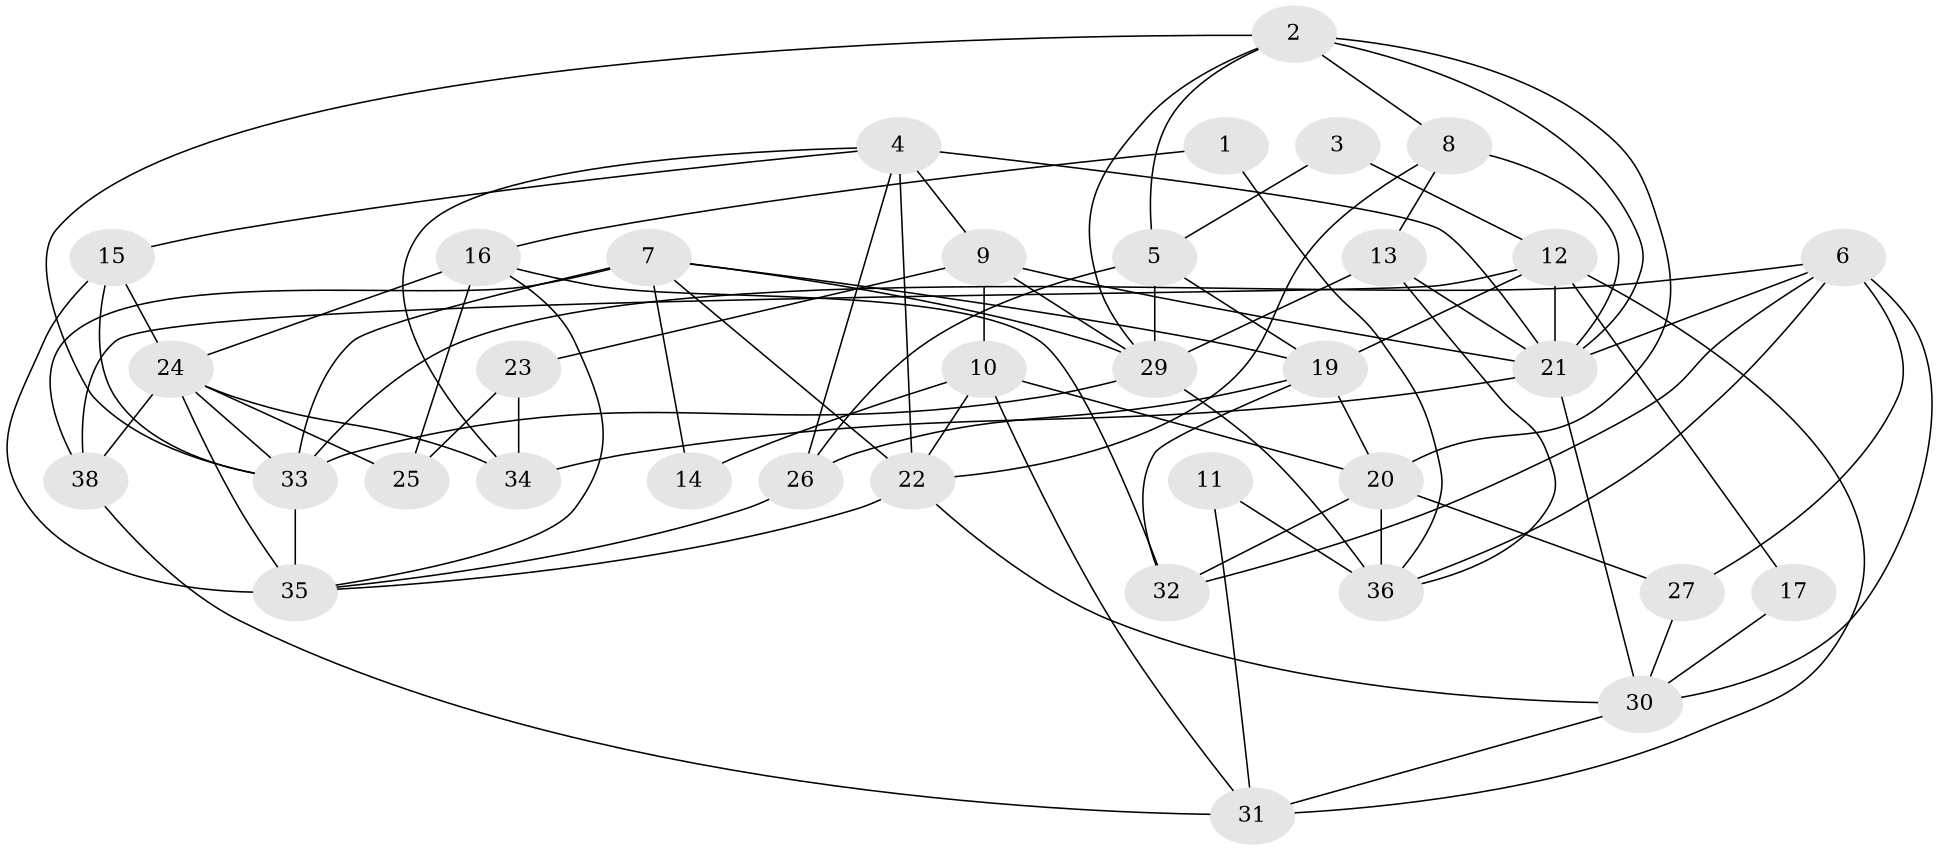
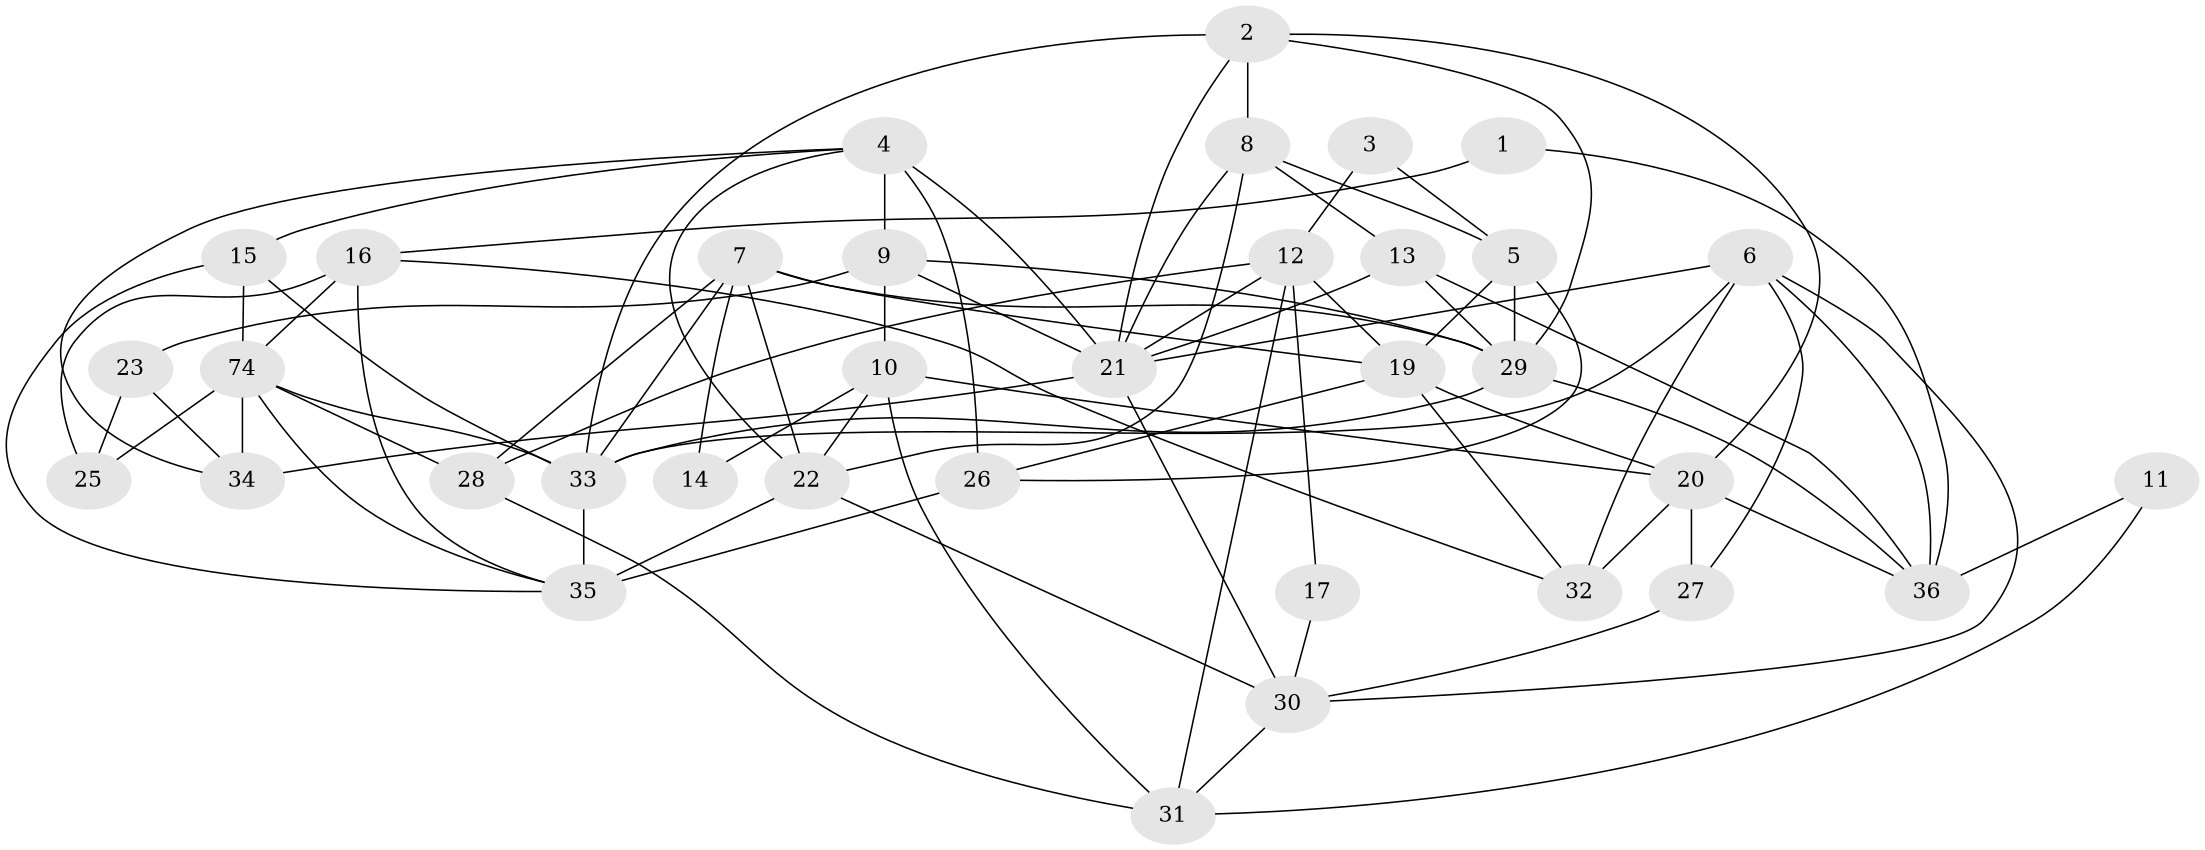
edge "2" -- "5": now "8" -- "5"
node "24": label "24" -> "74"
node "38": label "38" -> "28"
